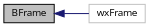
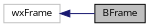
edge "wxFrame" -> "BFrame": reversed
